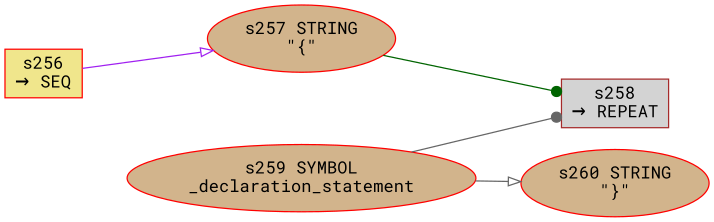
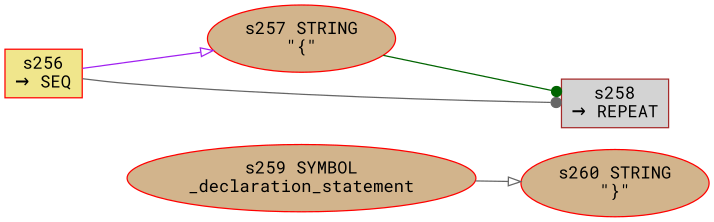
edge "s259 SYMBOL _declaration_statement" -> "s258 → REPEAT": now "s256 → SEQ" -> "s258 → REPEAT"
